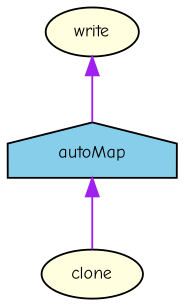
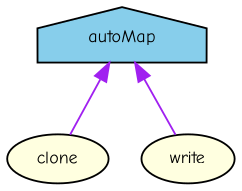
edge "autoMap" -> "write": reversed
